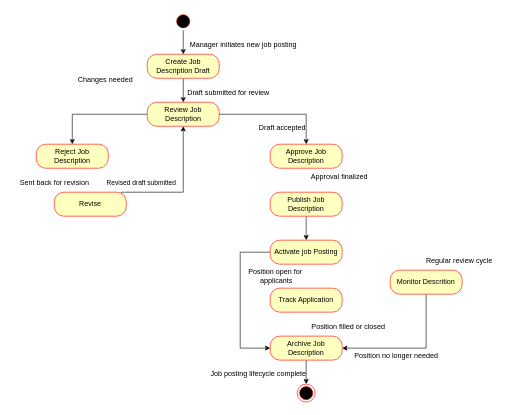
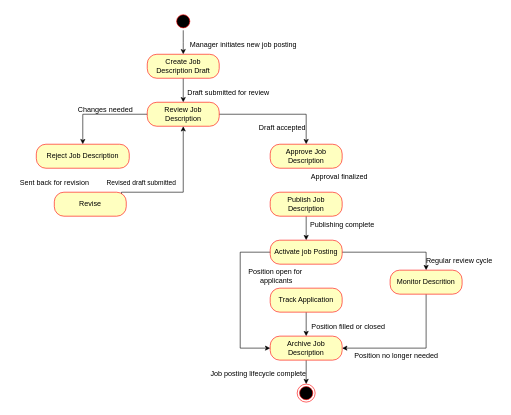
node "Changes needed": moved (105, 80) -> (105, 110)
node "Reject Job Description": size 72x24 -> 93x24
node "Publishing complete": added
edge "Activate job Posting" -> "Monitor Descrition": added
edge "Track Application" -> "Archive Job Description": added
